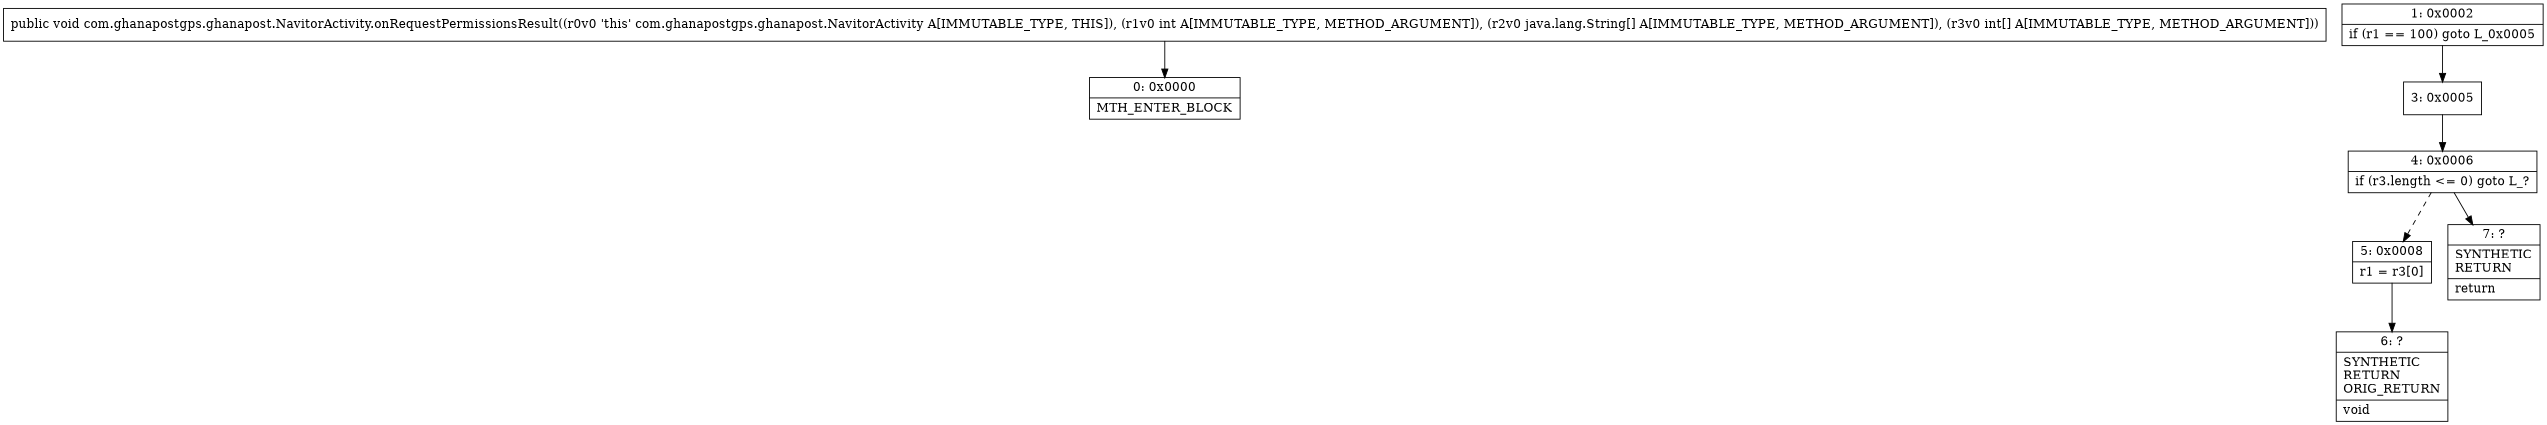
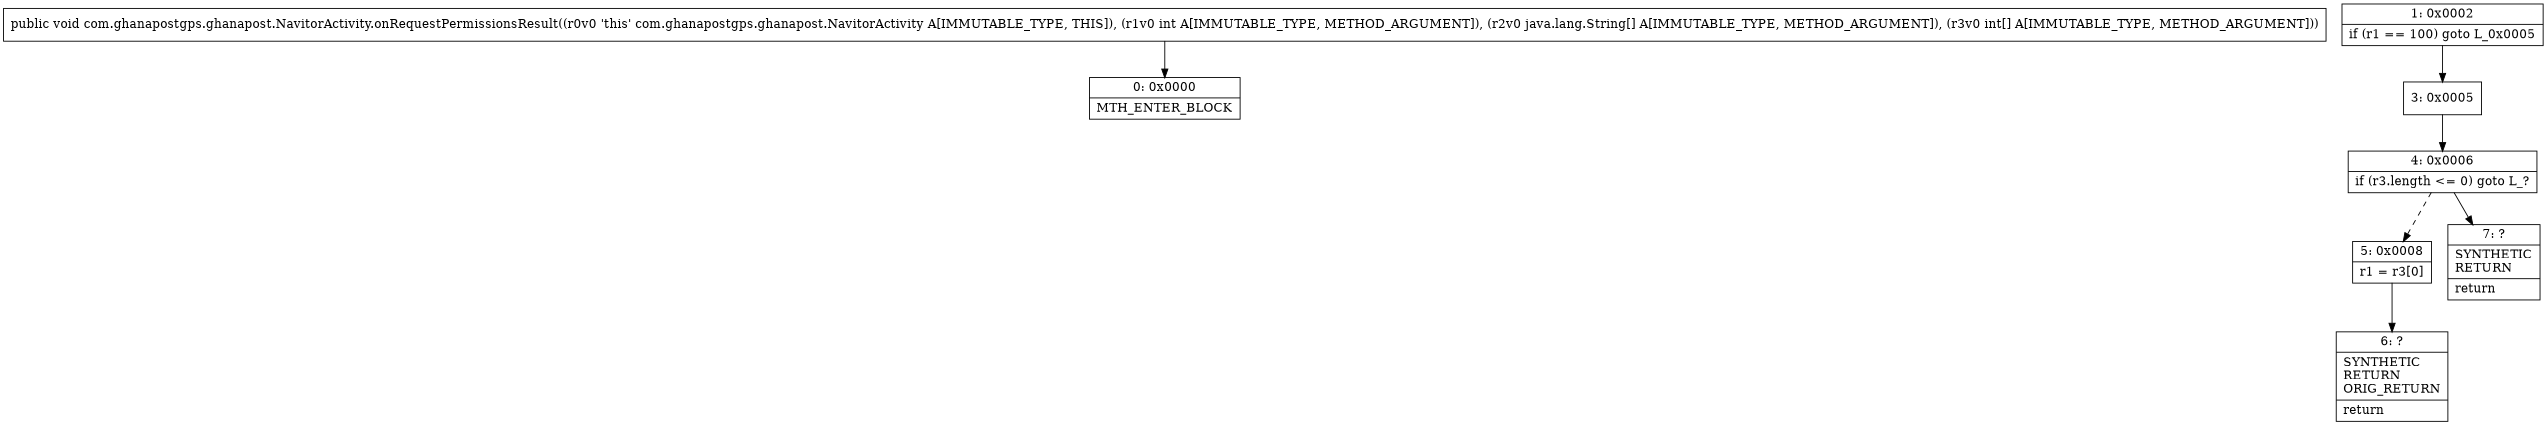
node "6: ?": text "void" -> "return"
